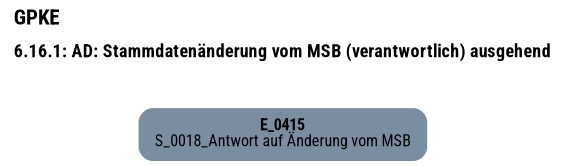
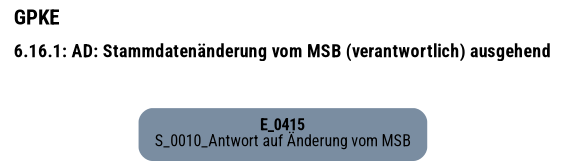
node "E_0415": text "S_0018_Antwort auf Änderung vom MSB" -> "S_0010_Antwort auf Änderung vom MSB"
